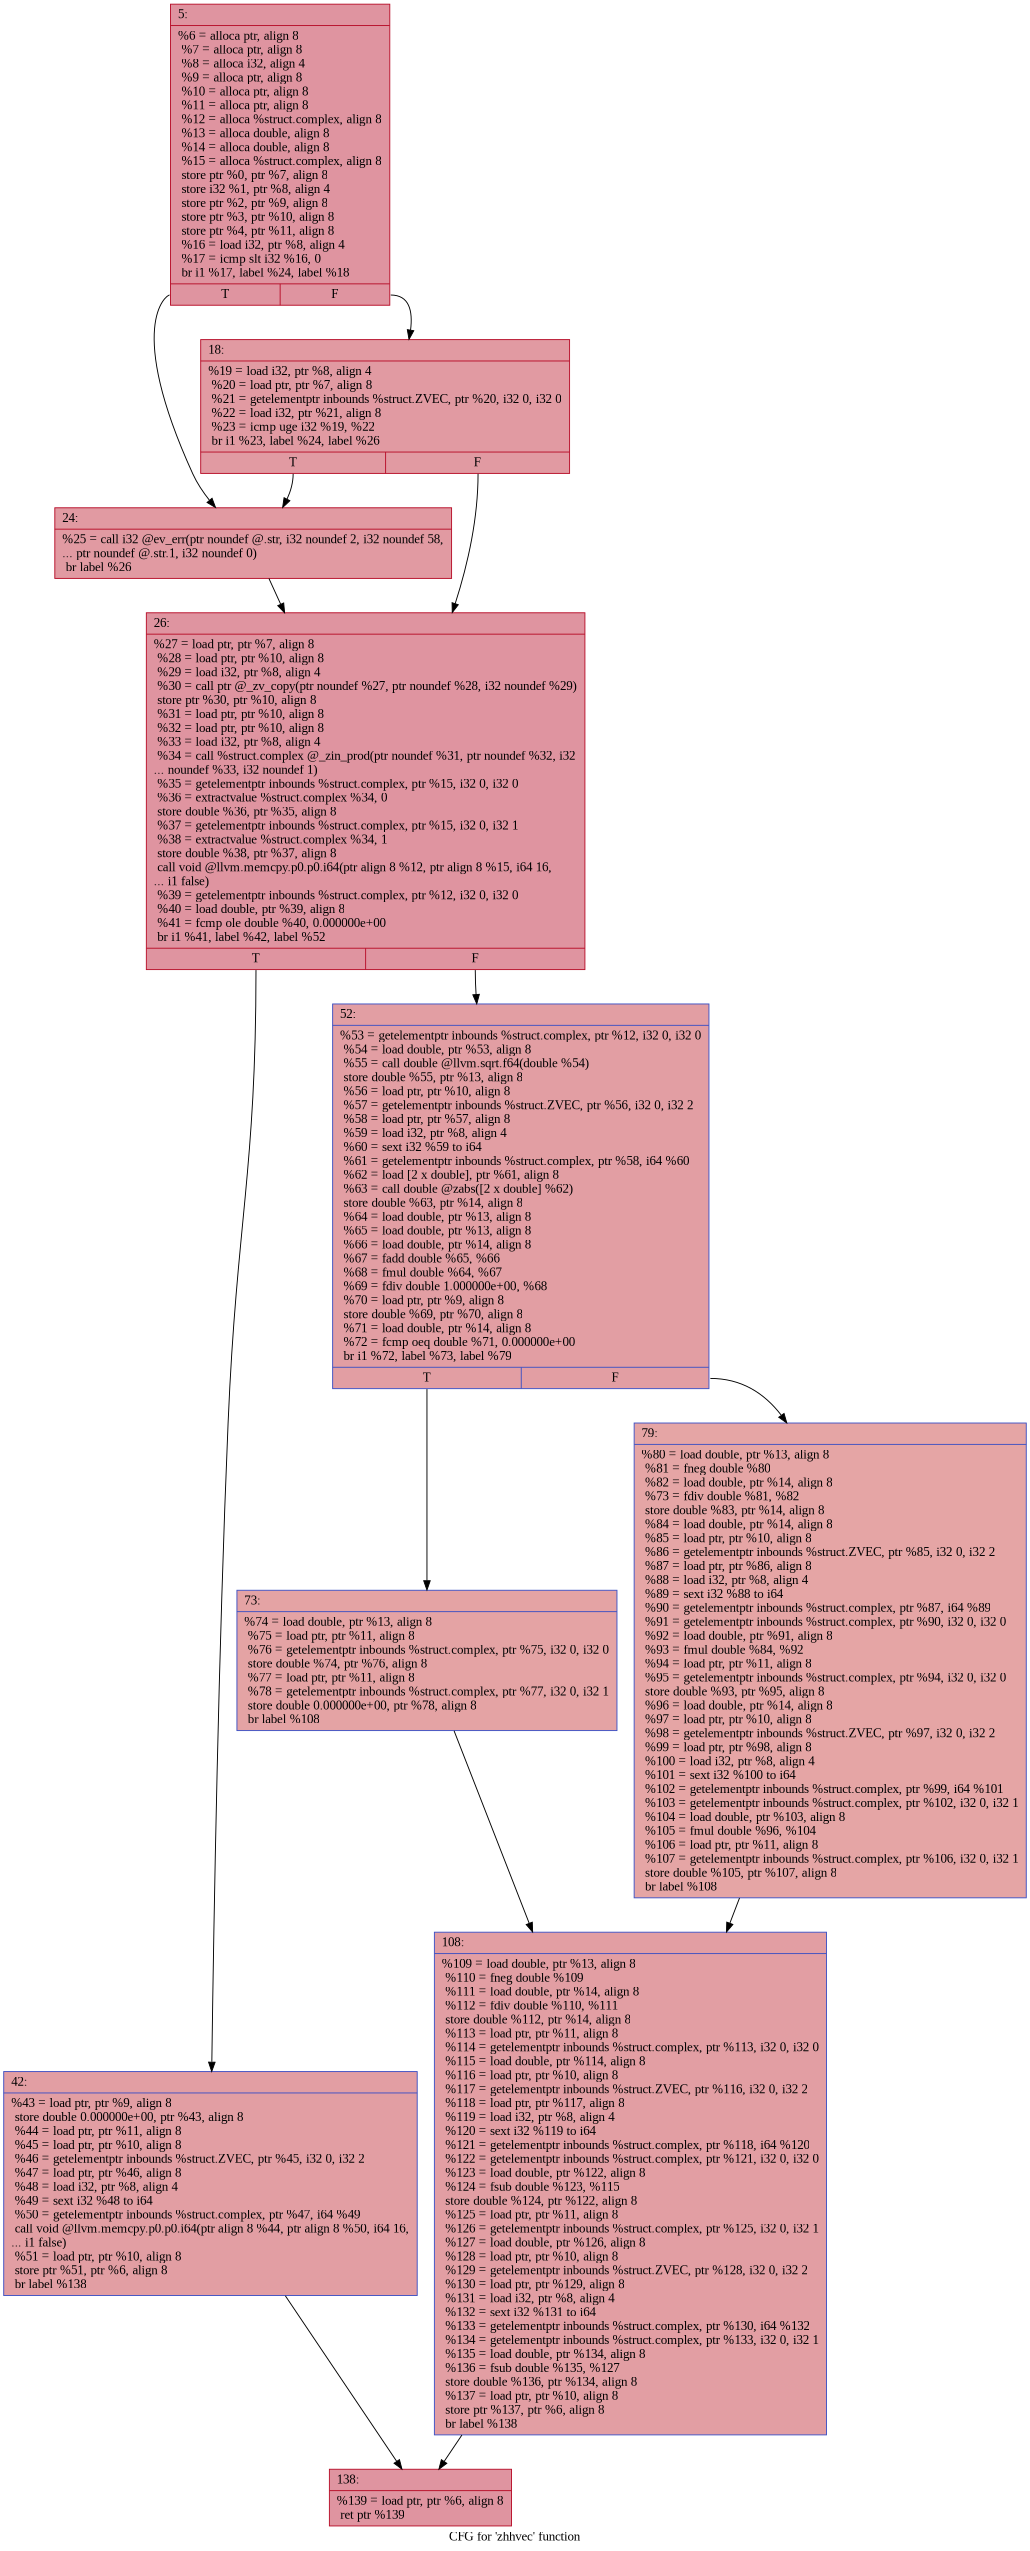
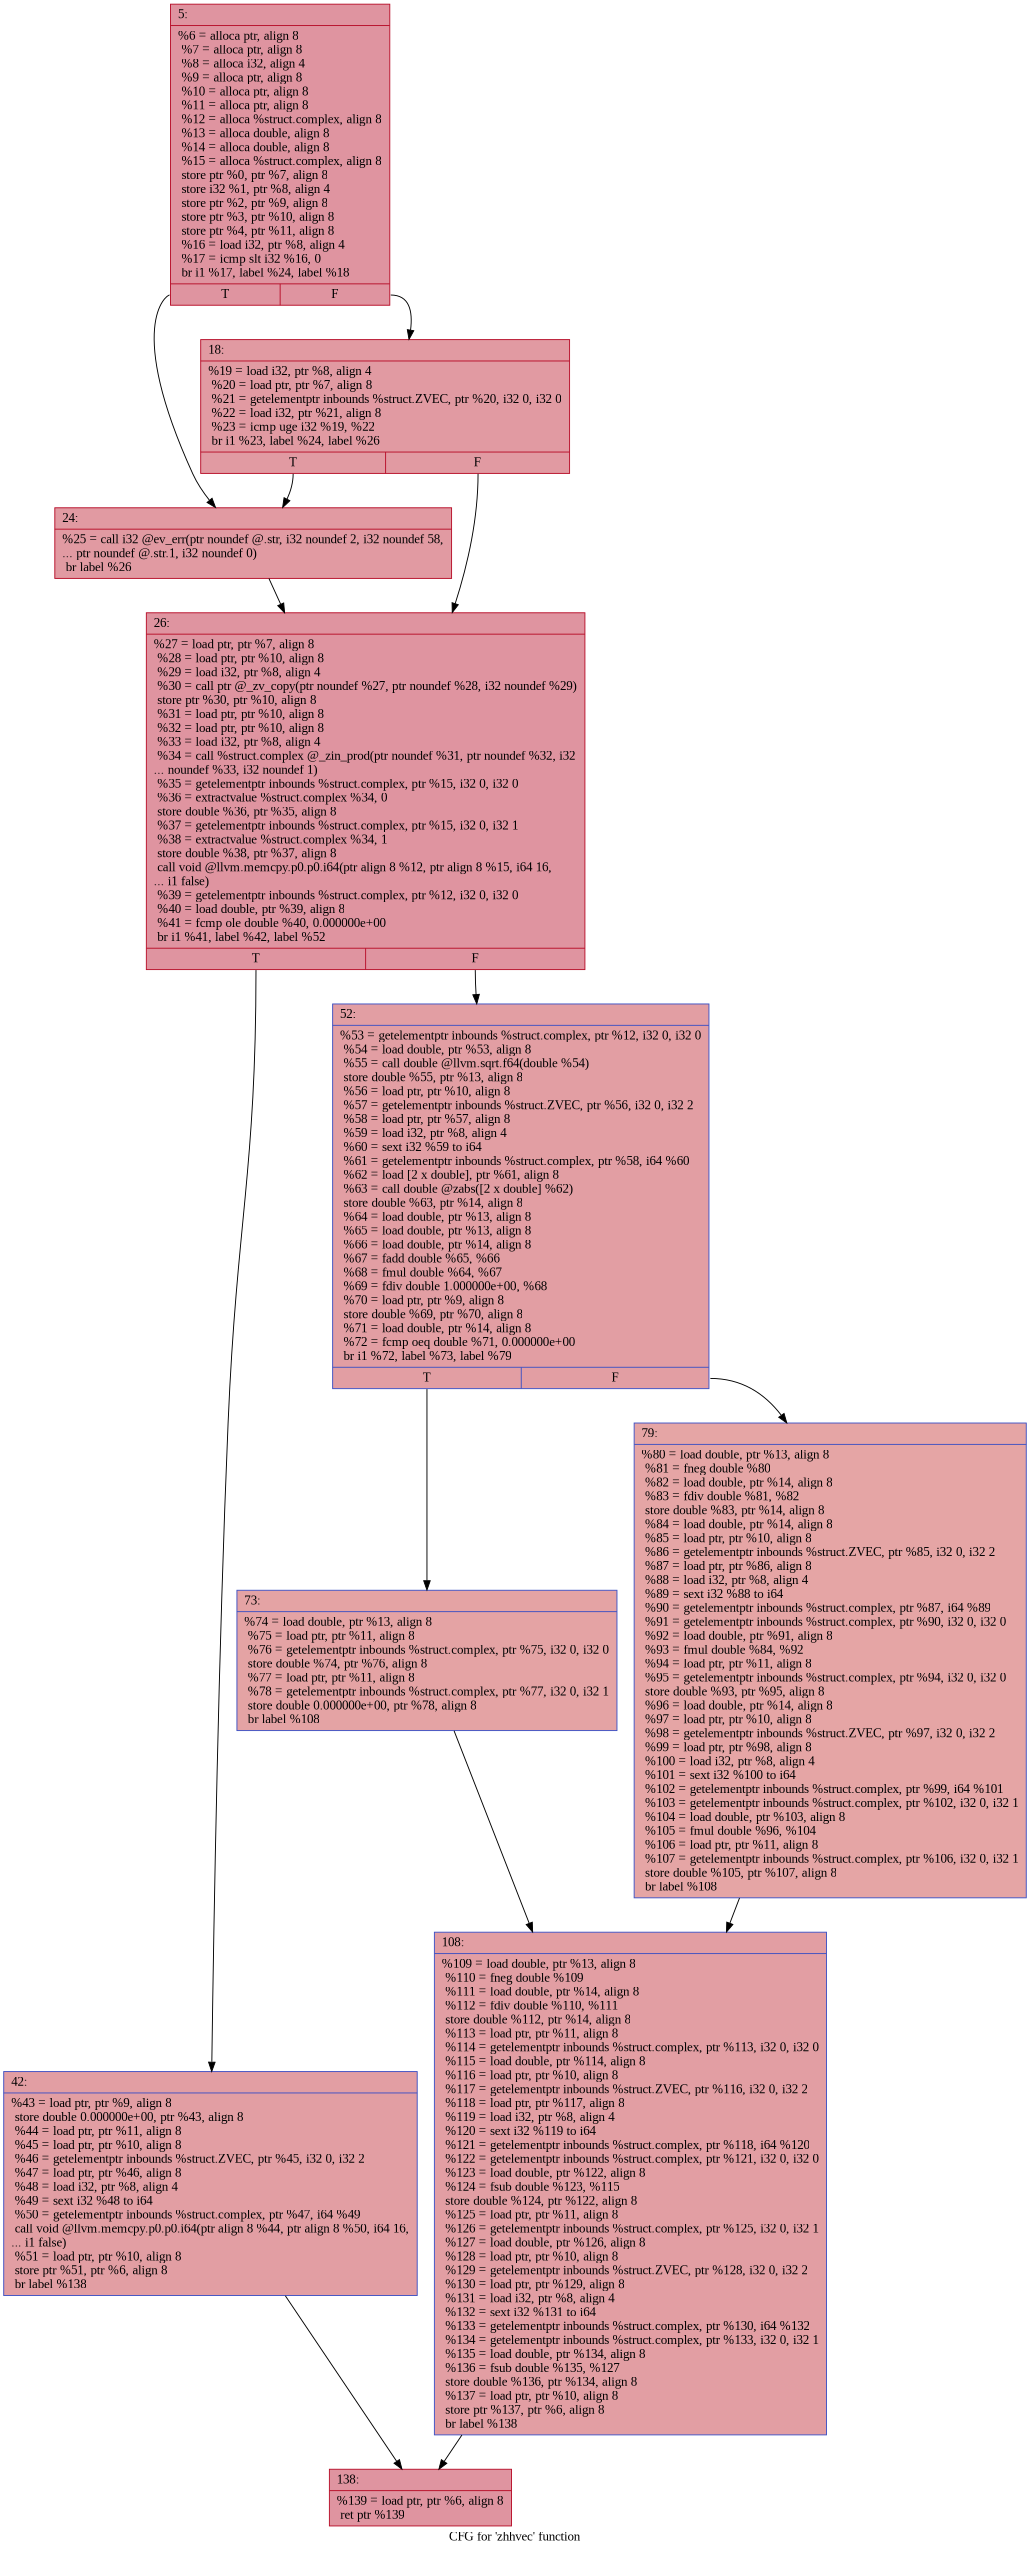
node "79:": text "%73 = fdiv double %81, %82" -> "%83 = fdiv double %81, %82"
